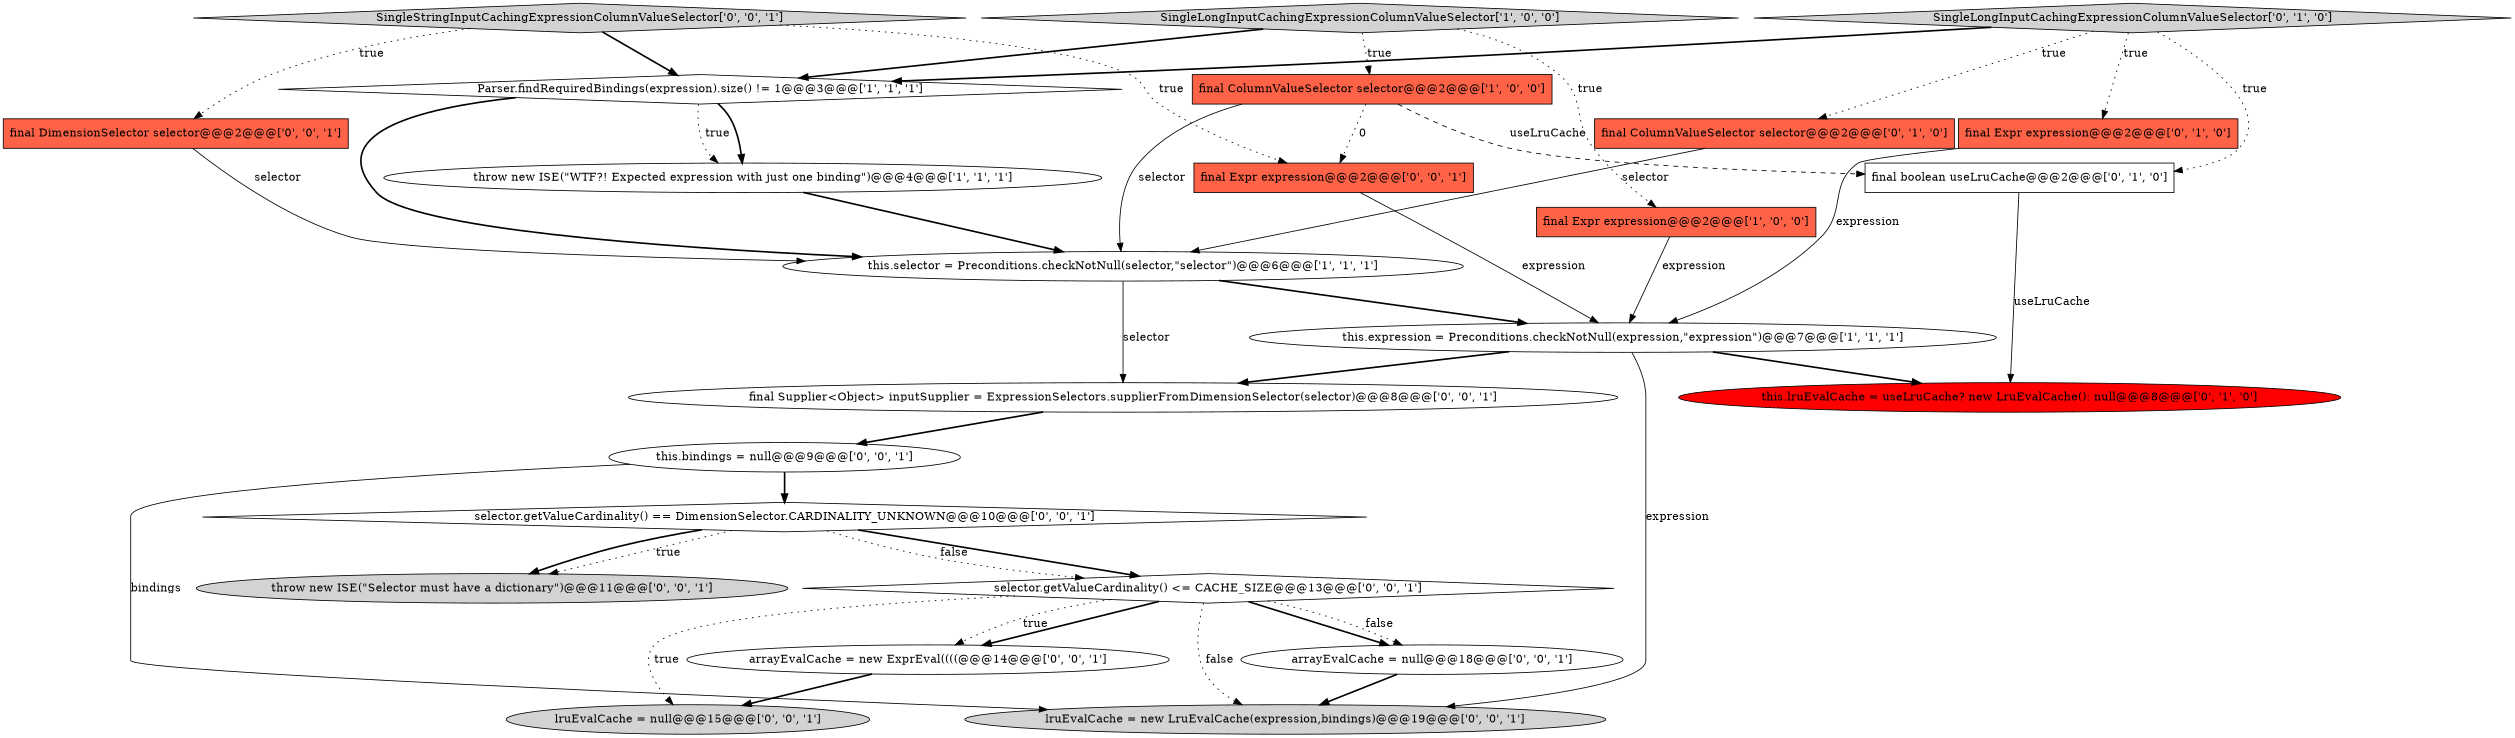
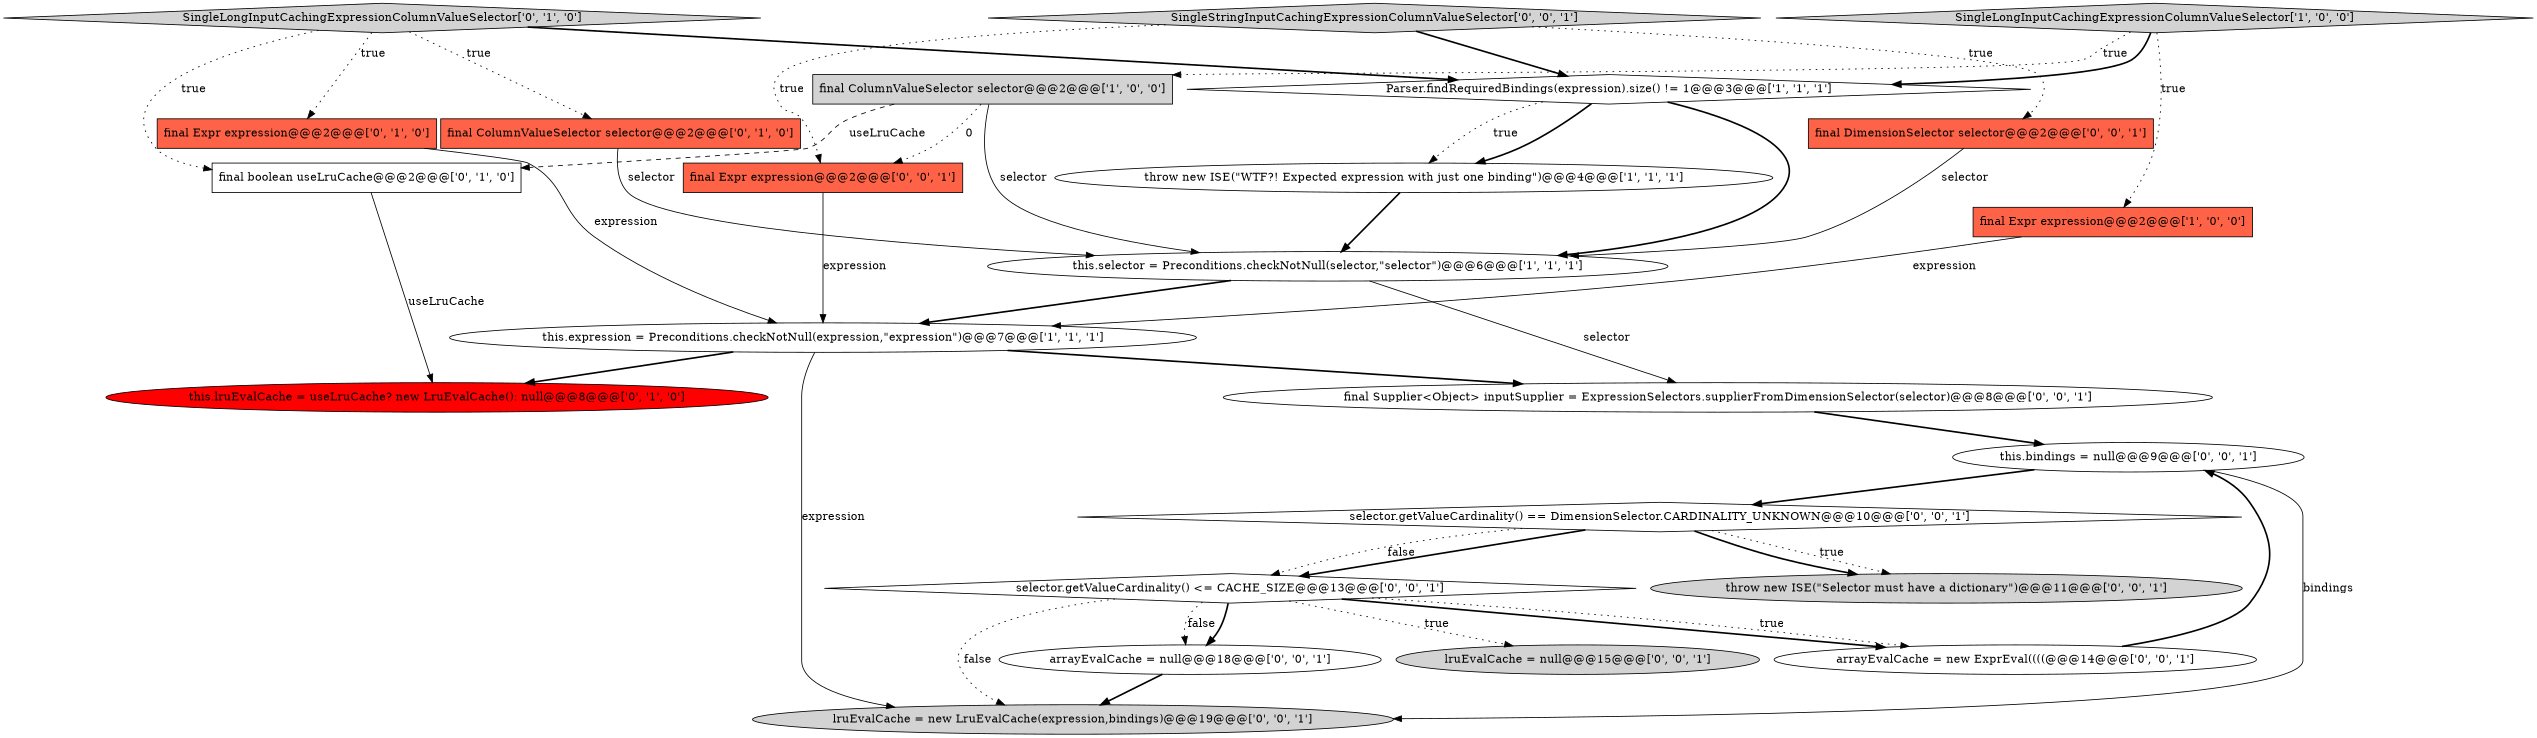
node "final ColumnValueSelector selector@@@2@@@['1', '0', '0']": fillcolor tomato -> lightgray
edge "arrayEvalCache = new ExprEval((((@@@14@@@['0', '0', '1']" -> "lruEvalCache = null@@@15@@@['0', '0', '1']": now "arrayEvalCache = new ExprEval((((@@@14@@@['0', '0', '1']" -> "this.bindings = null@@@9@@@['0', '0', '1']"
